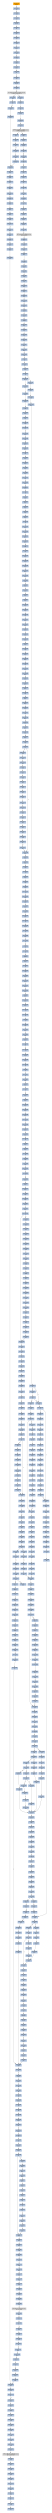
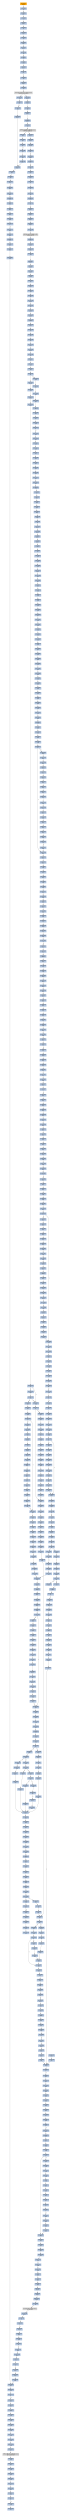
node "0x00455d3c movl": removed
